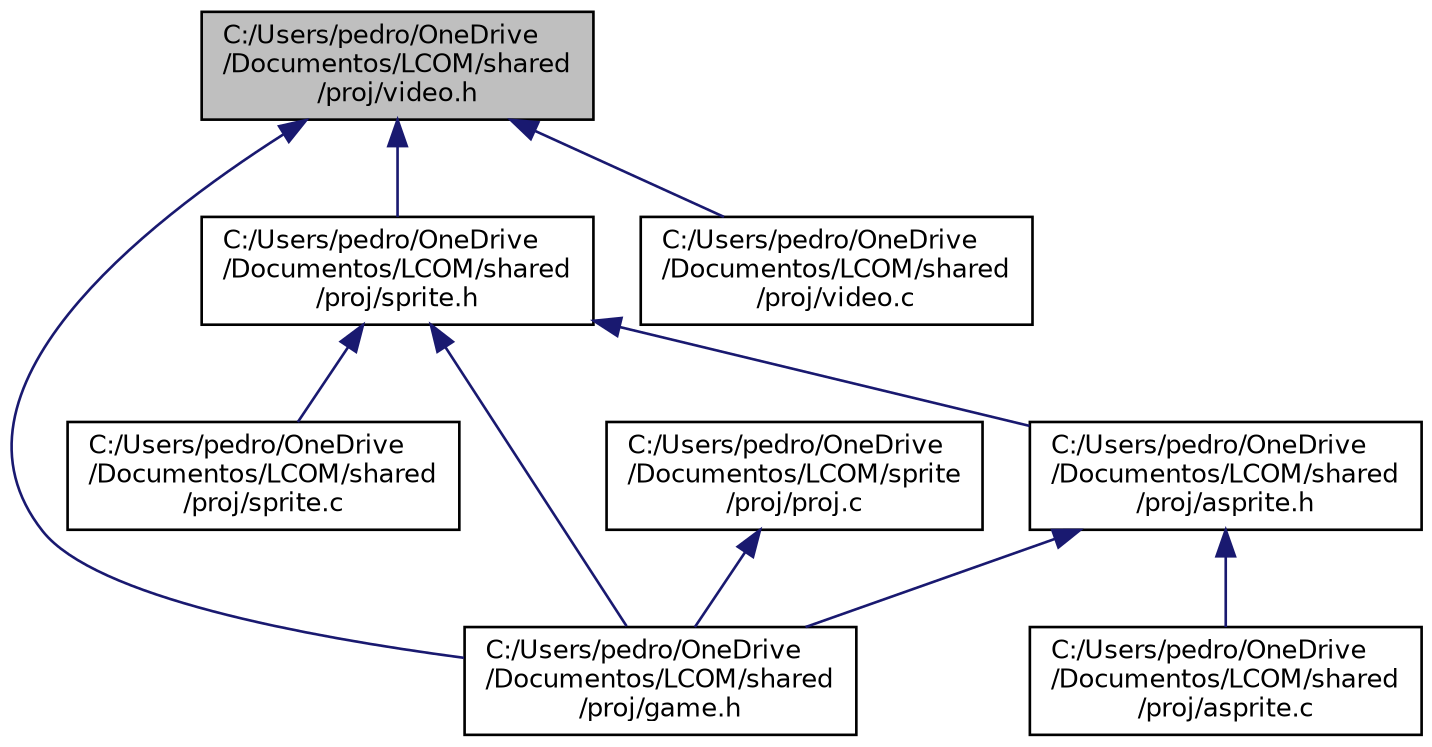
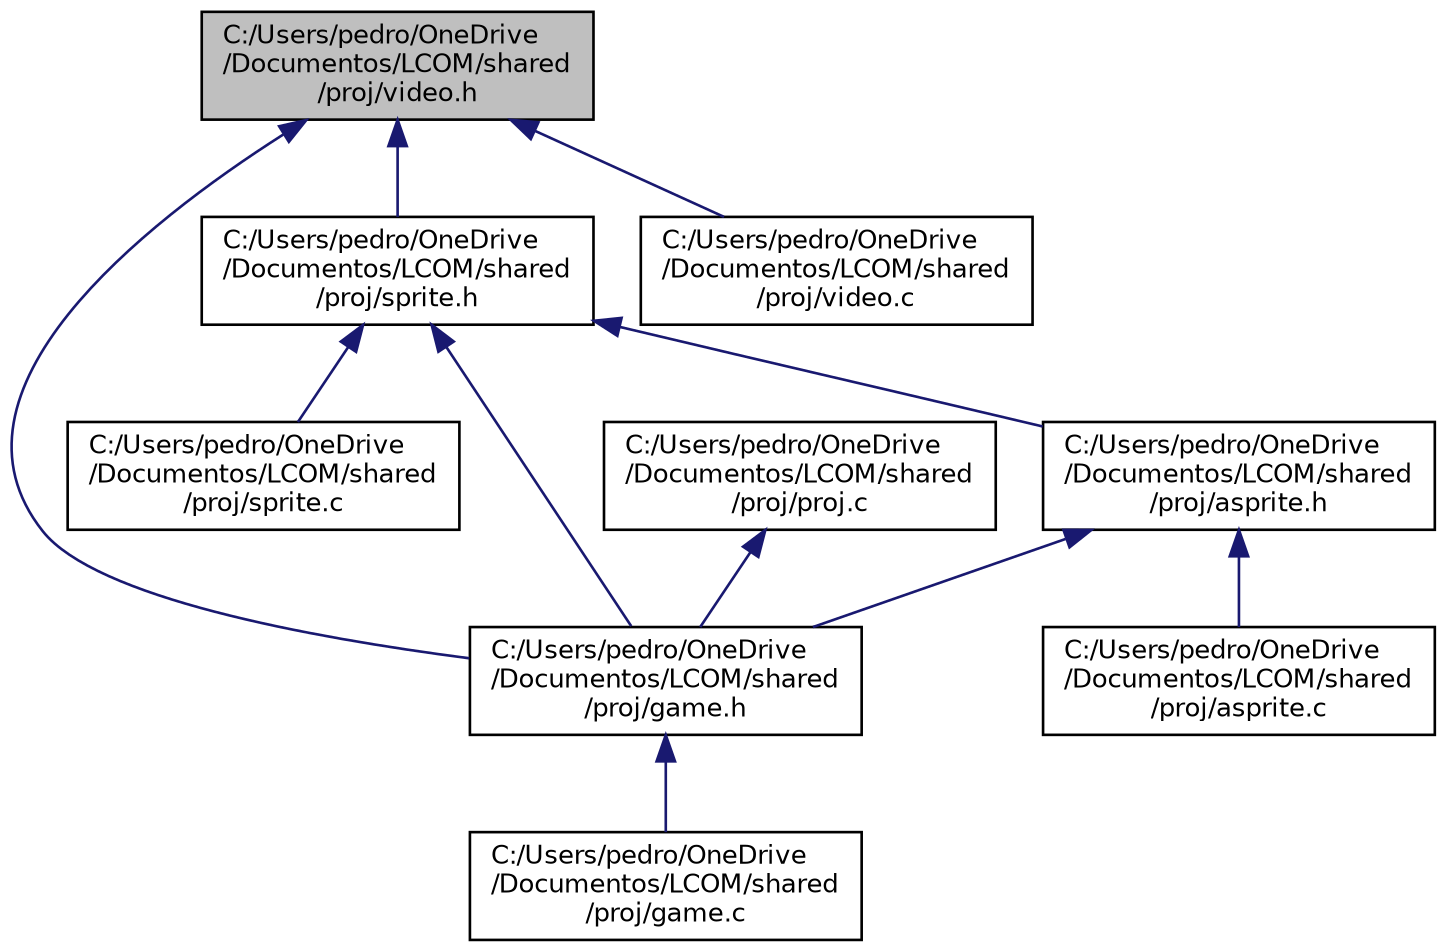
node "C:/Users/pedro/OneDrive /Documentos/LCOM/sprite /proj/proj.c": label "C:/Users/pedro/OneDrive /Documentos/LCOM/sprite /proj/proj.c" -> "C:/Users/pedro/OneDrive /Documentos/LCOM/shared /proj/proj.c"
node "C:/Users/pedro/OneDrive /Documentos/LCOM/shared /proj/game.c": added
